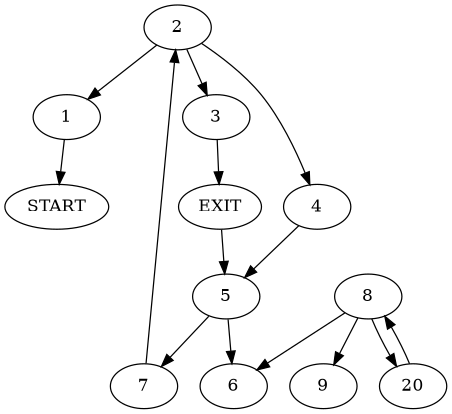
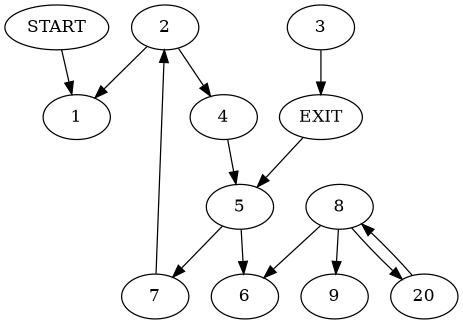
edge "2" -> "3": removed
edge "1" -> "START": reversed
